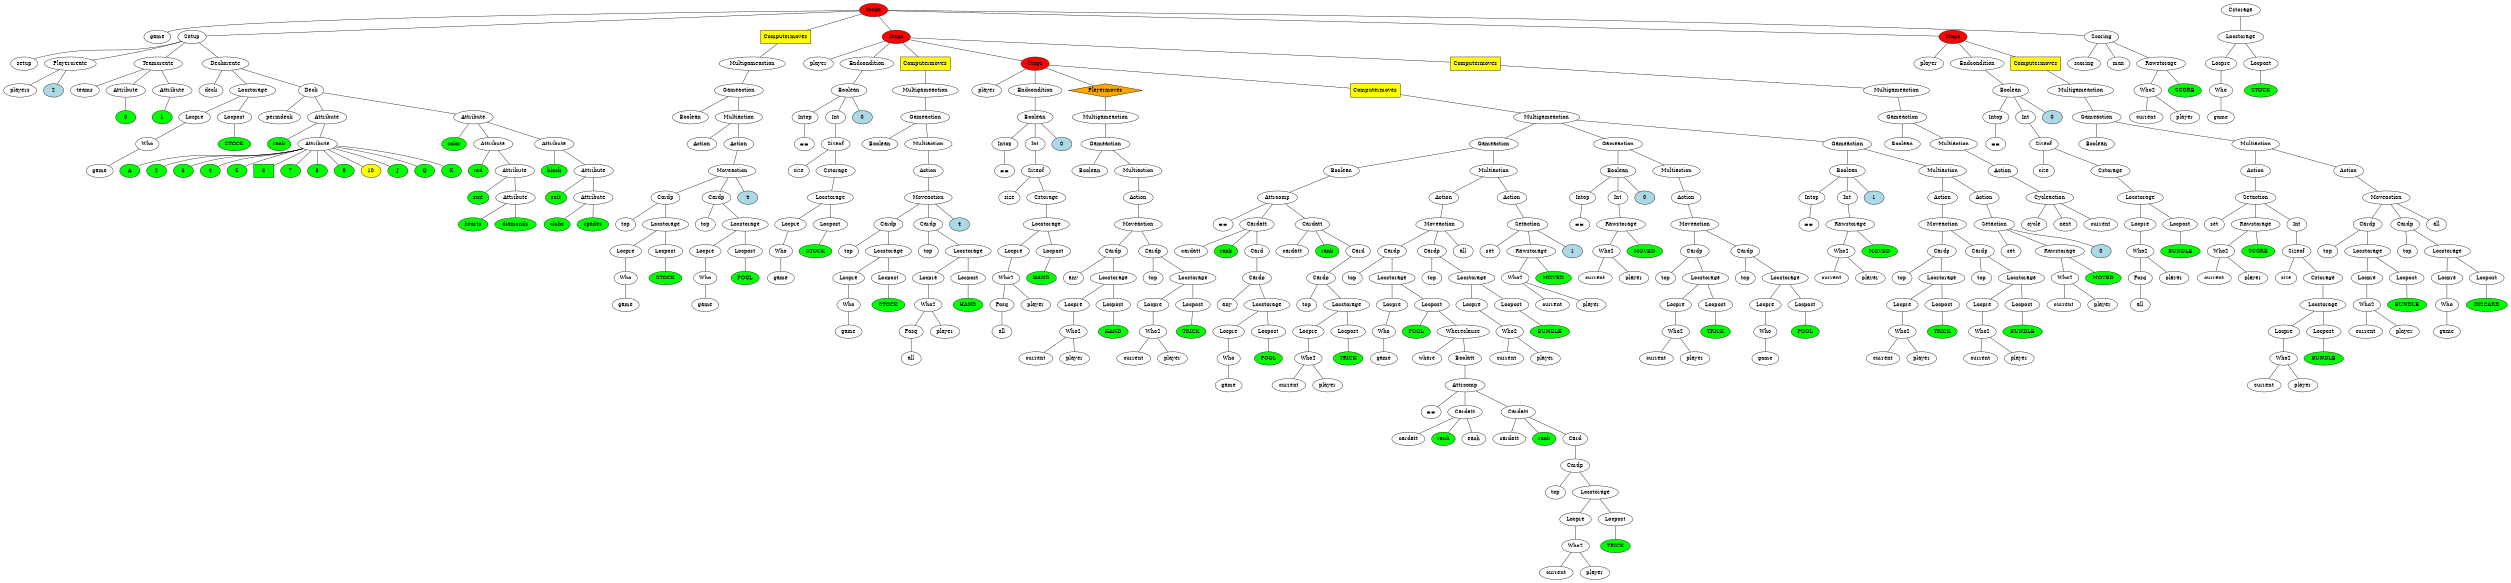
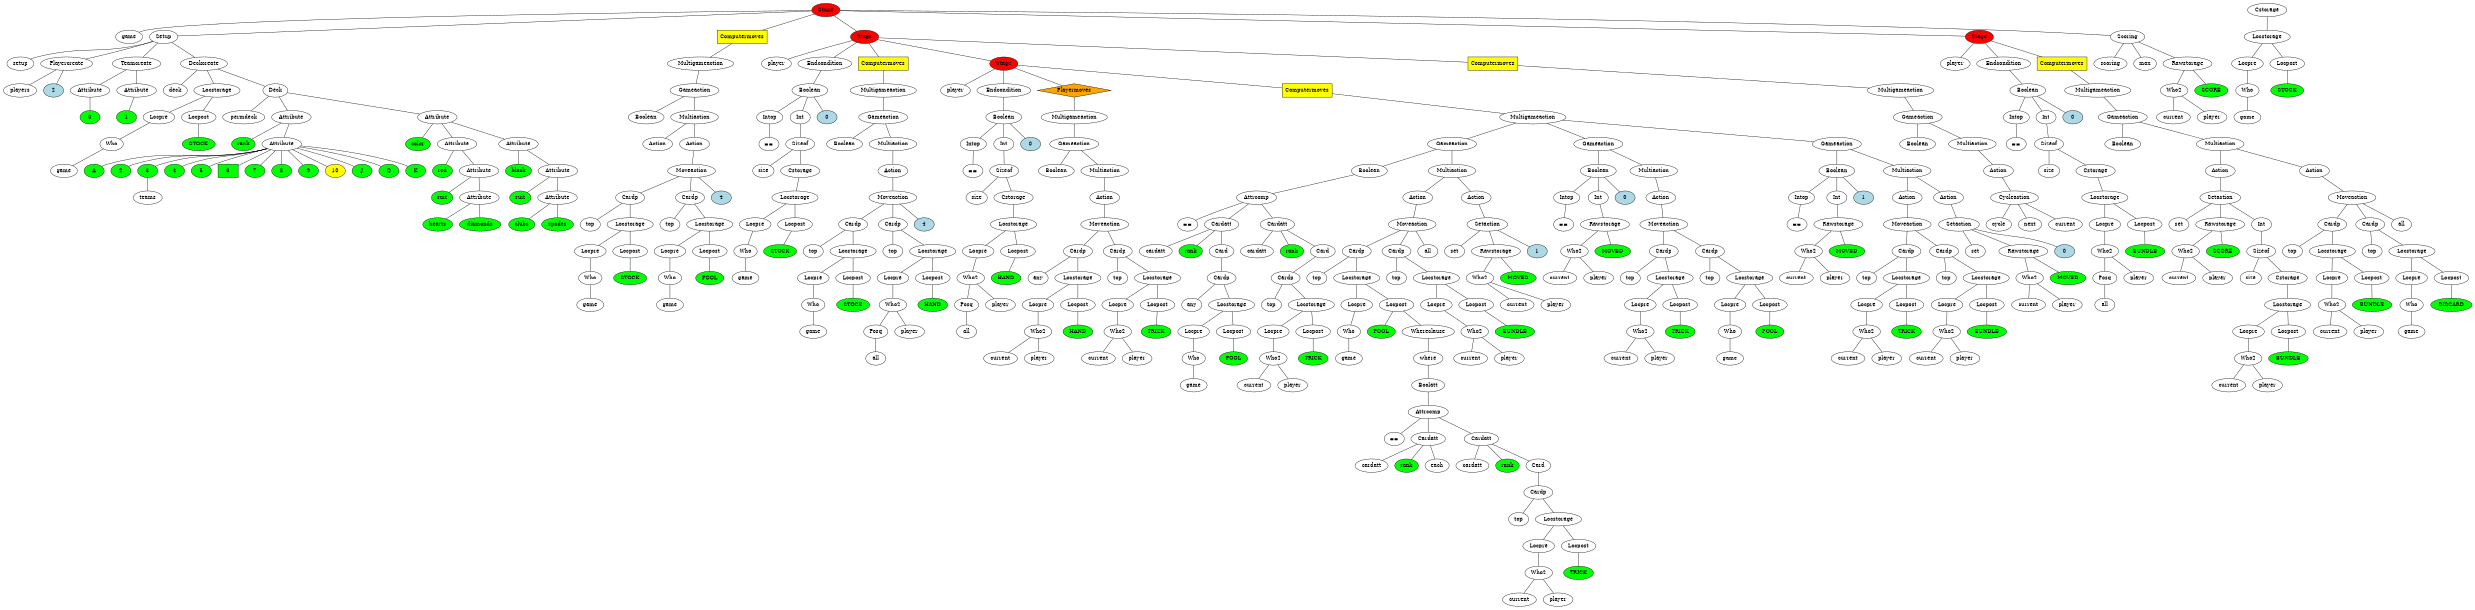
edge "Teamcreate" -- "teams": now "3" -- "teams"
edge "Whereclause" -- "Boolatt": now "where" -- "Boolatt"
